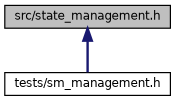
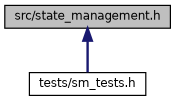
node "tests/sm_management.h": label "tests/sm_management.h" -> "tests/sm_tests.h"
